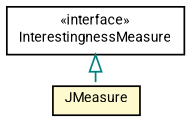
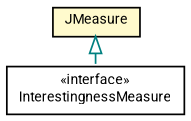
edge "JMeasure" -> "InterestingnessMeasure": reversed
